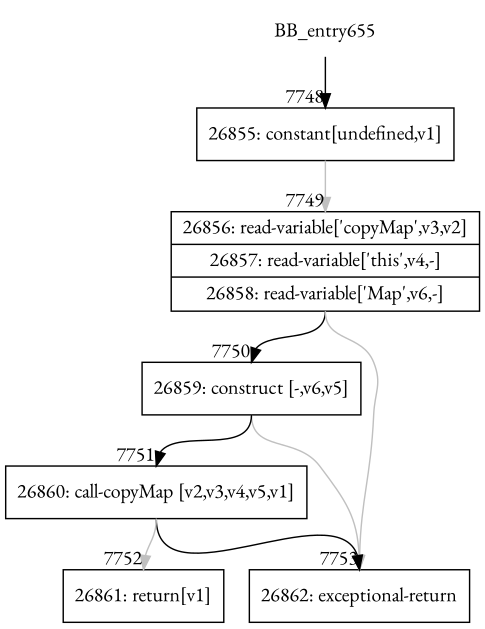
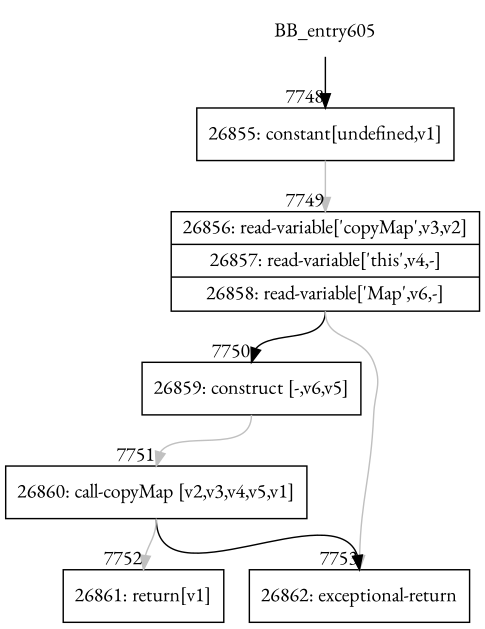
node "BB_entry655": label "BB_entry655" -> "BB_entry605"
edge "26859: construct [-,v6,v5]" -> "26860: call-copyMap [v2,v3,v4,v5,v1]": color black -> gray
edge "26859: construct [-,v6,v5]" -> "26862: exceptional-return": removed
